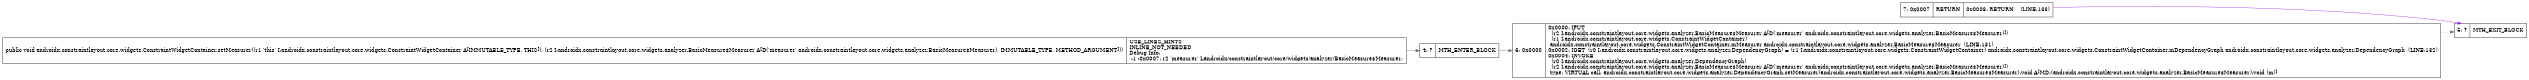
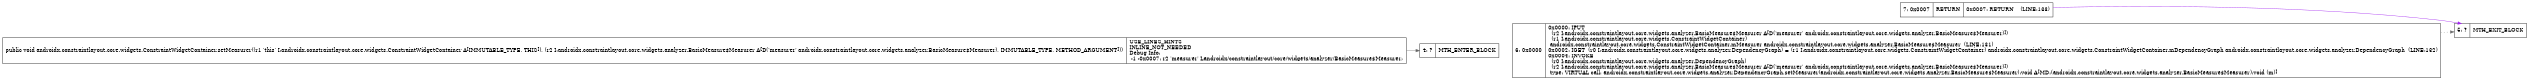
node "7: 0x0007": text "0x0008: RETURN    (LINE:133)" -> "0x0007: RETURN    (LINE:133)"
edge "4: ?" -> "6: 0x0000": removed
